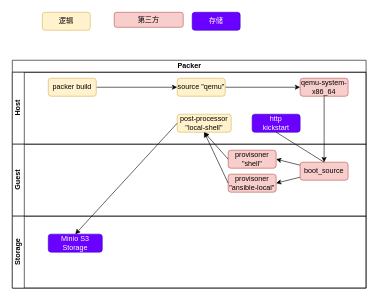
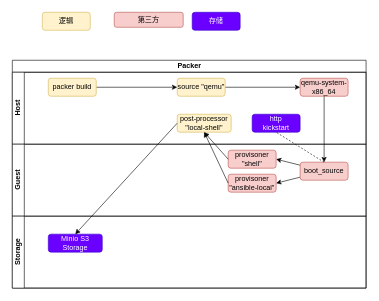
edge "http kickstart" -- "boot_source": style solid -> dashed
